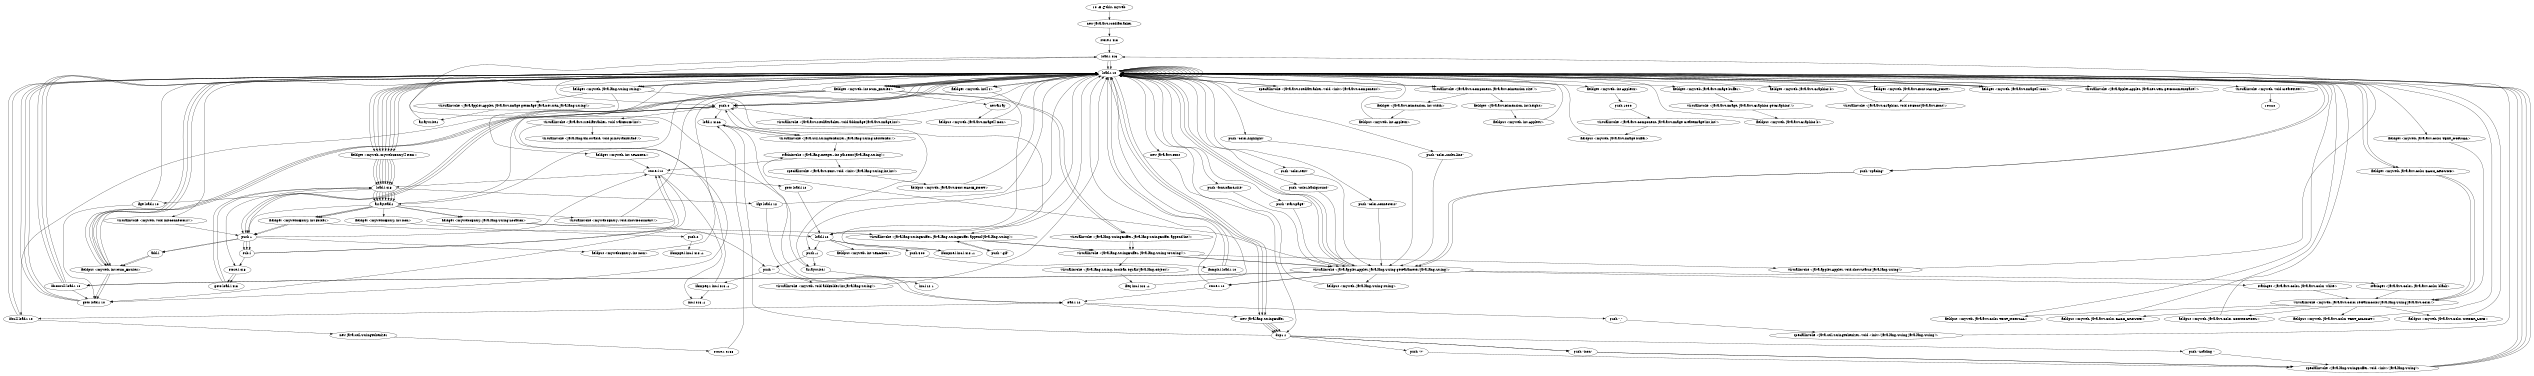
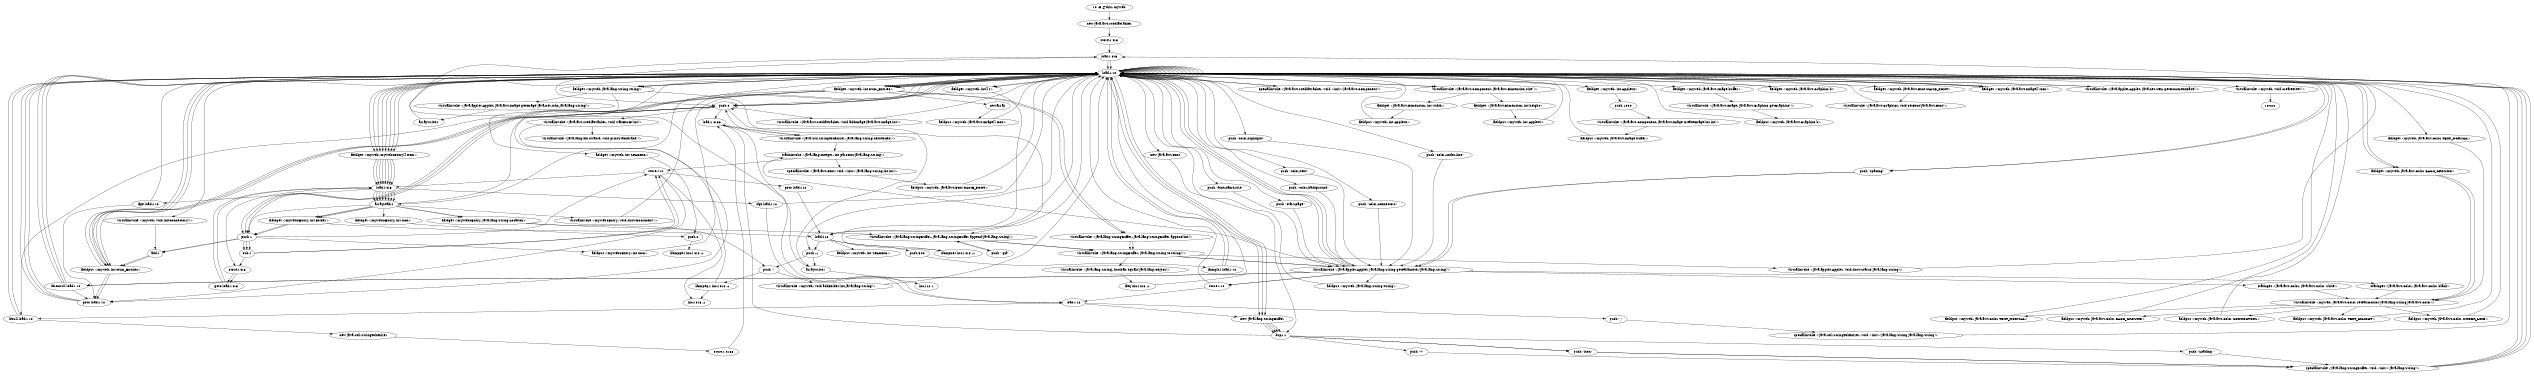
edge "fieldget <myweb: java.awt.Graphics b>" -> "load.r r0": added
edge "fieldget <myweb: int SPACING>" -> "store.i r2": now "fieldget <myweb: int SPACING>" -> "push 2"
edge "virtualinvoke <myweb: void initConnectors()>" -> "push 1": now "virtualinvoke <myweb: void initConnectors()>" -> "add.i"
